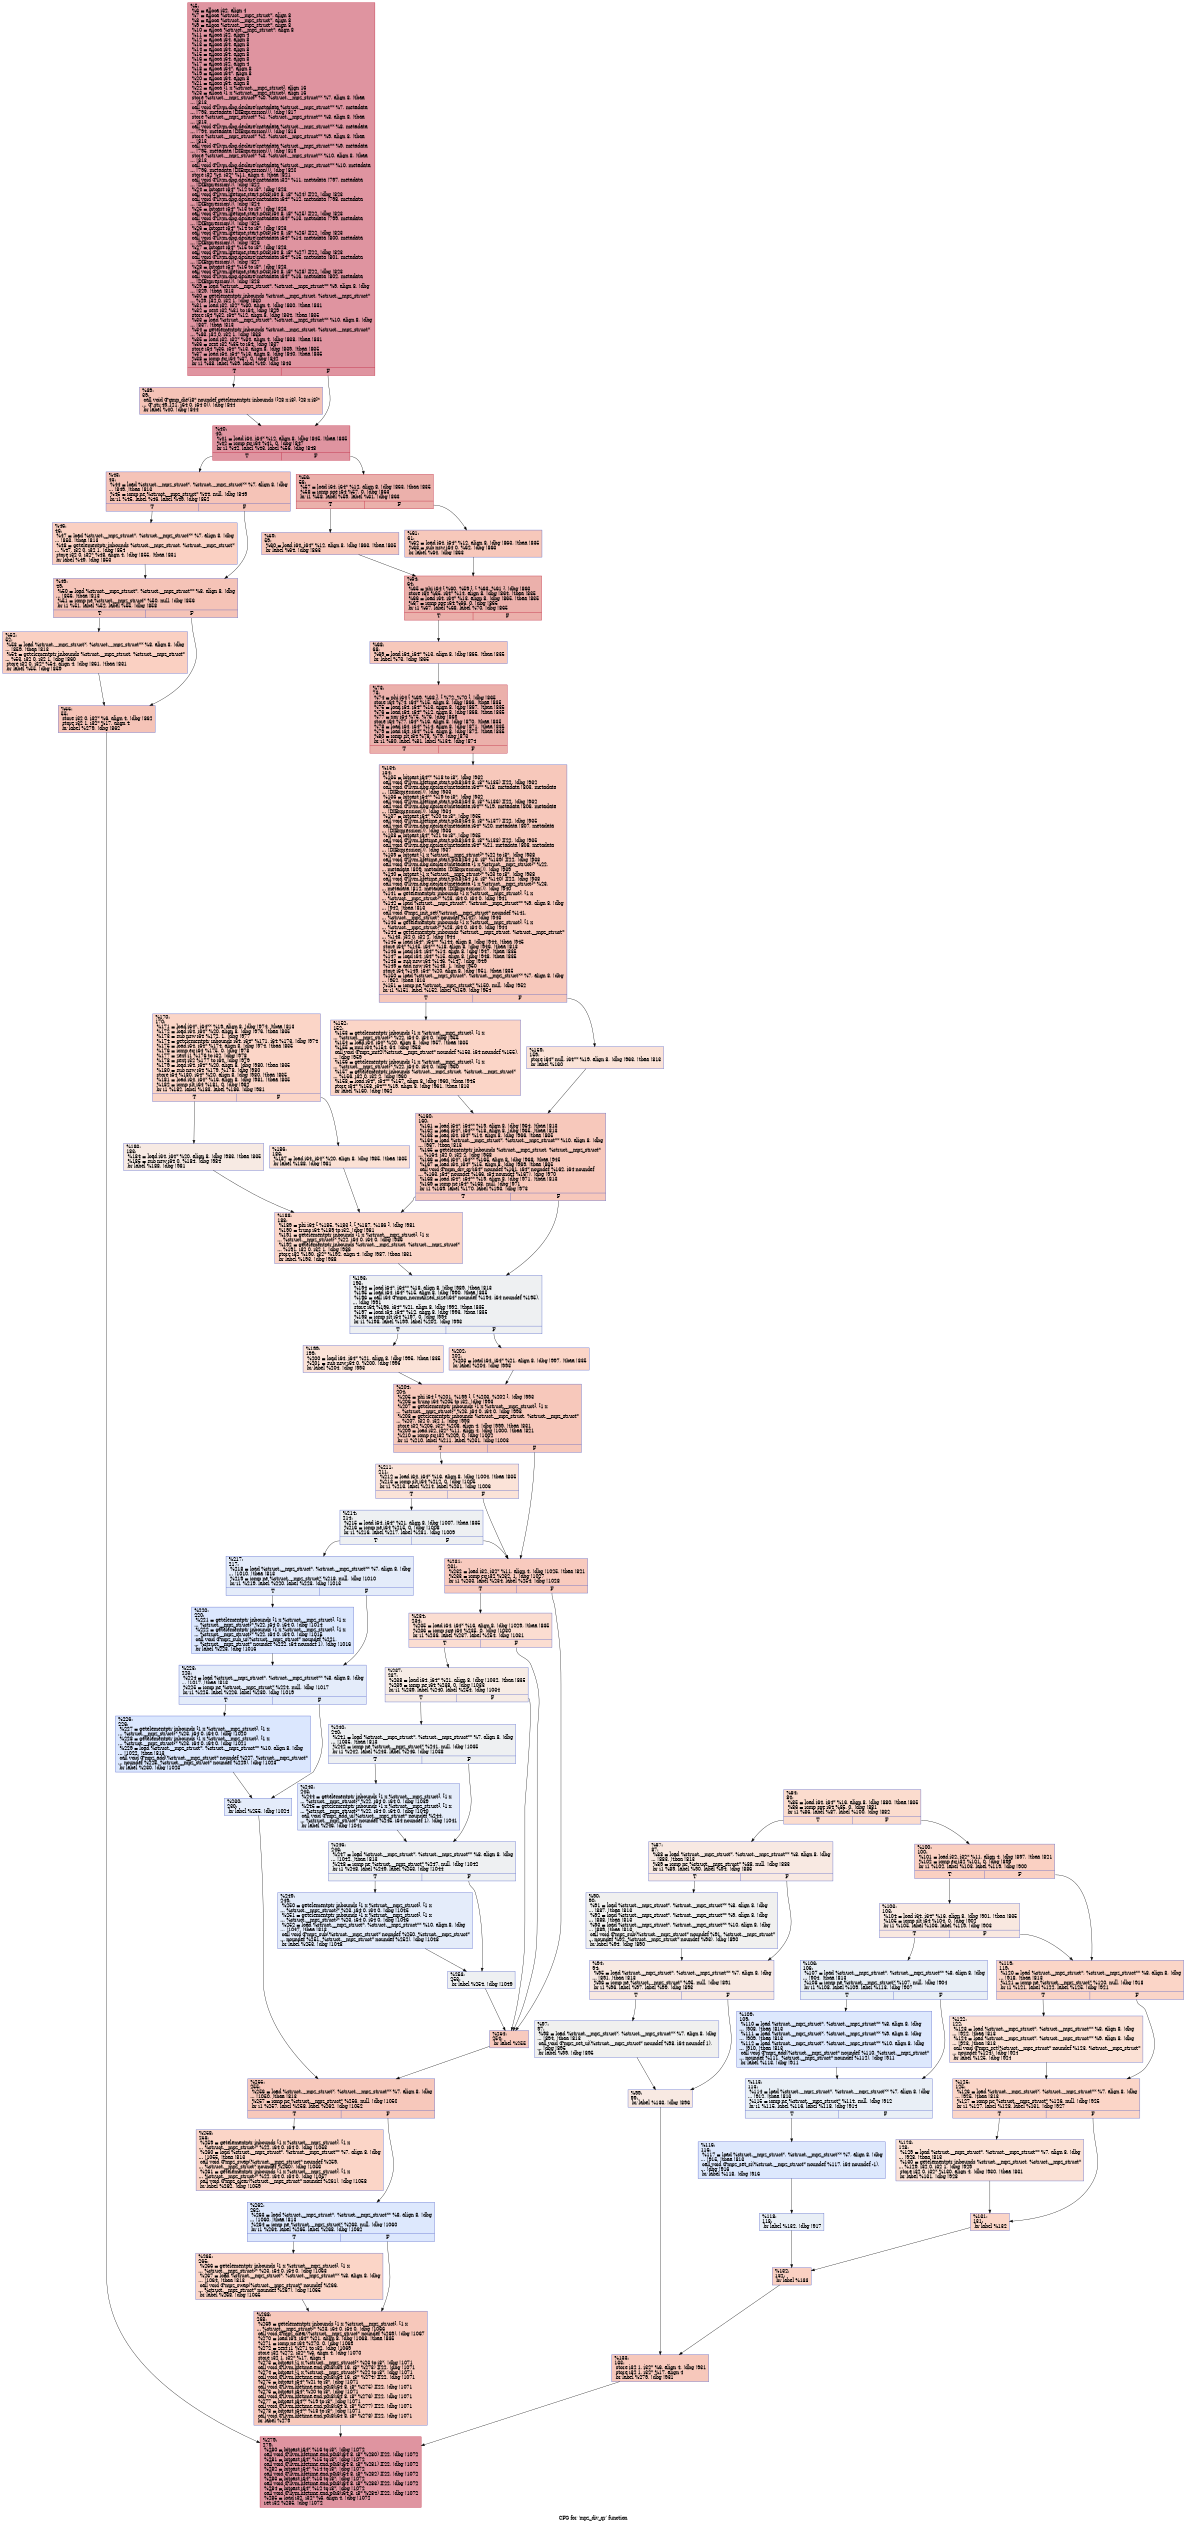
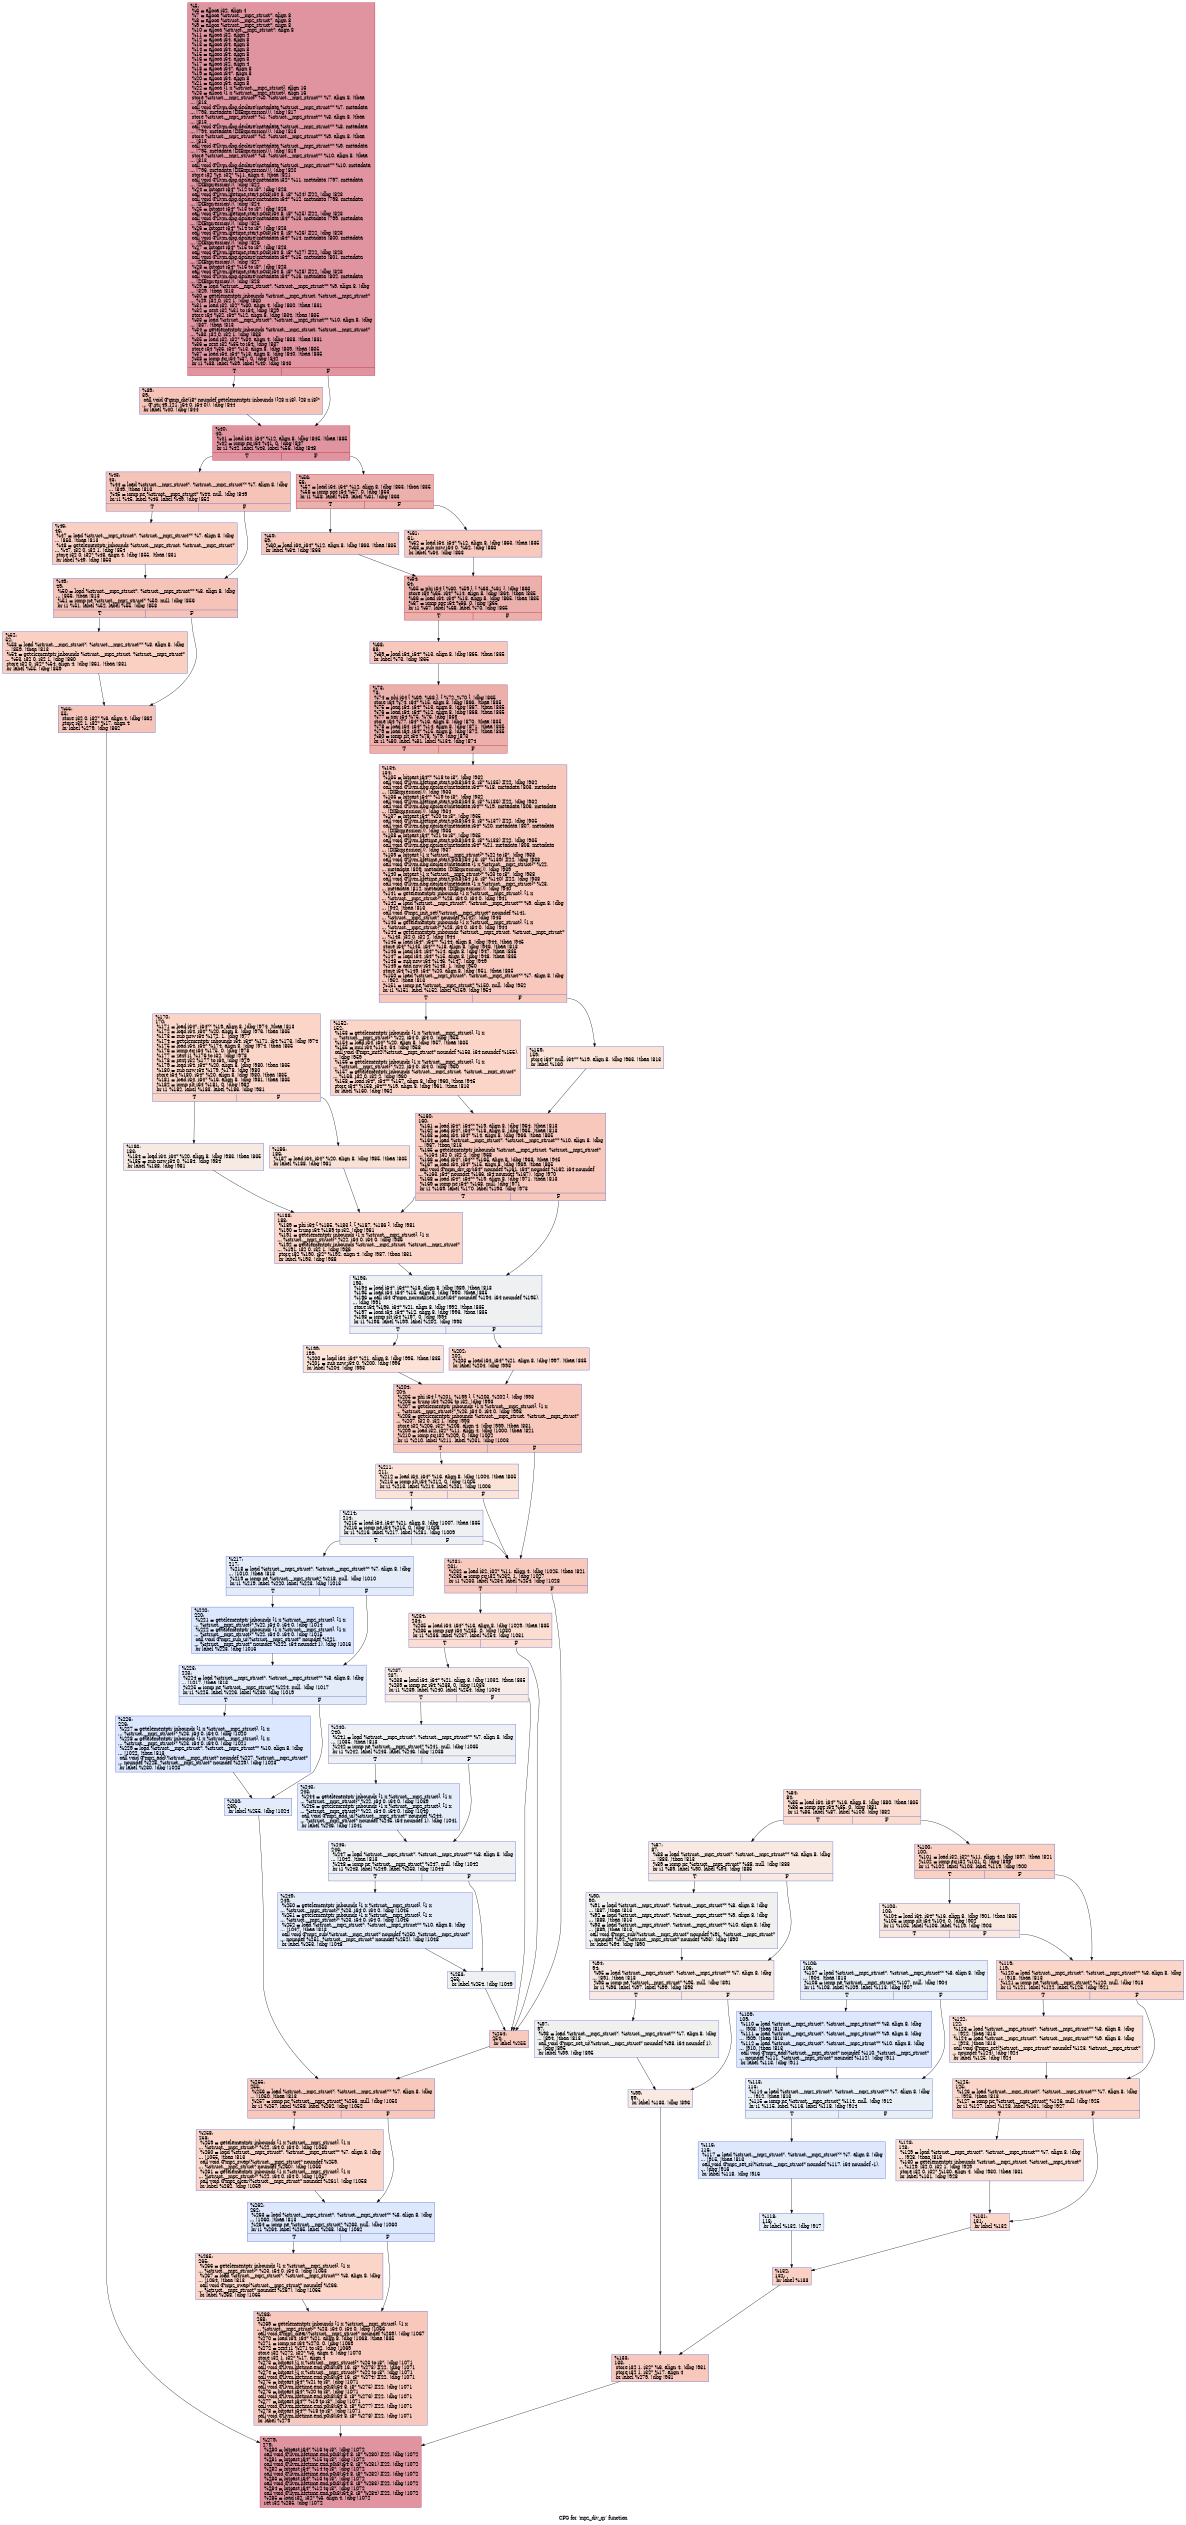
edge "%103:" -> "%106:": removed
edge "%258:" -> "%262:": added
